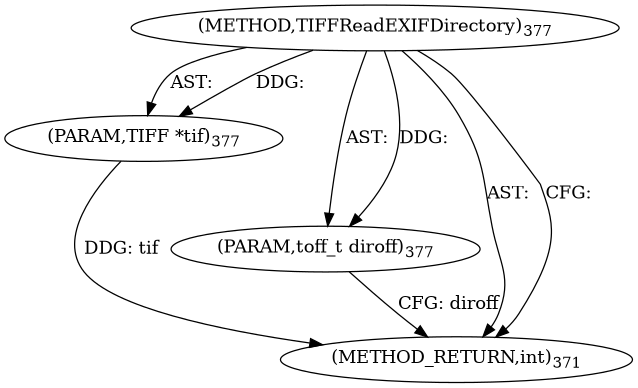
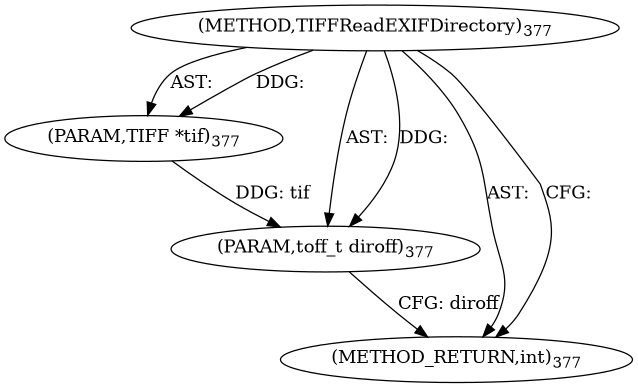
edge "(PARAM,TIFF *tif)" -> "(METHOD_RETURN,int)": now "(PARAM,TIFF *tif)" -> "(PARAM,toff_t diroff)"
node "(METHOD_RETURN,int)": text "371" -> "377"
